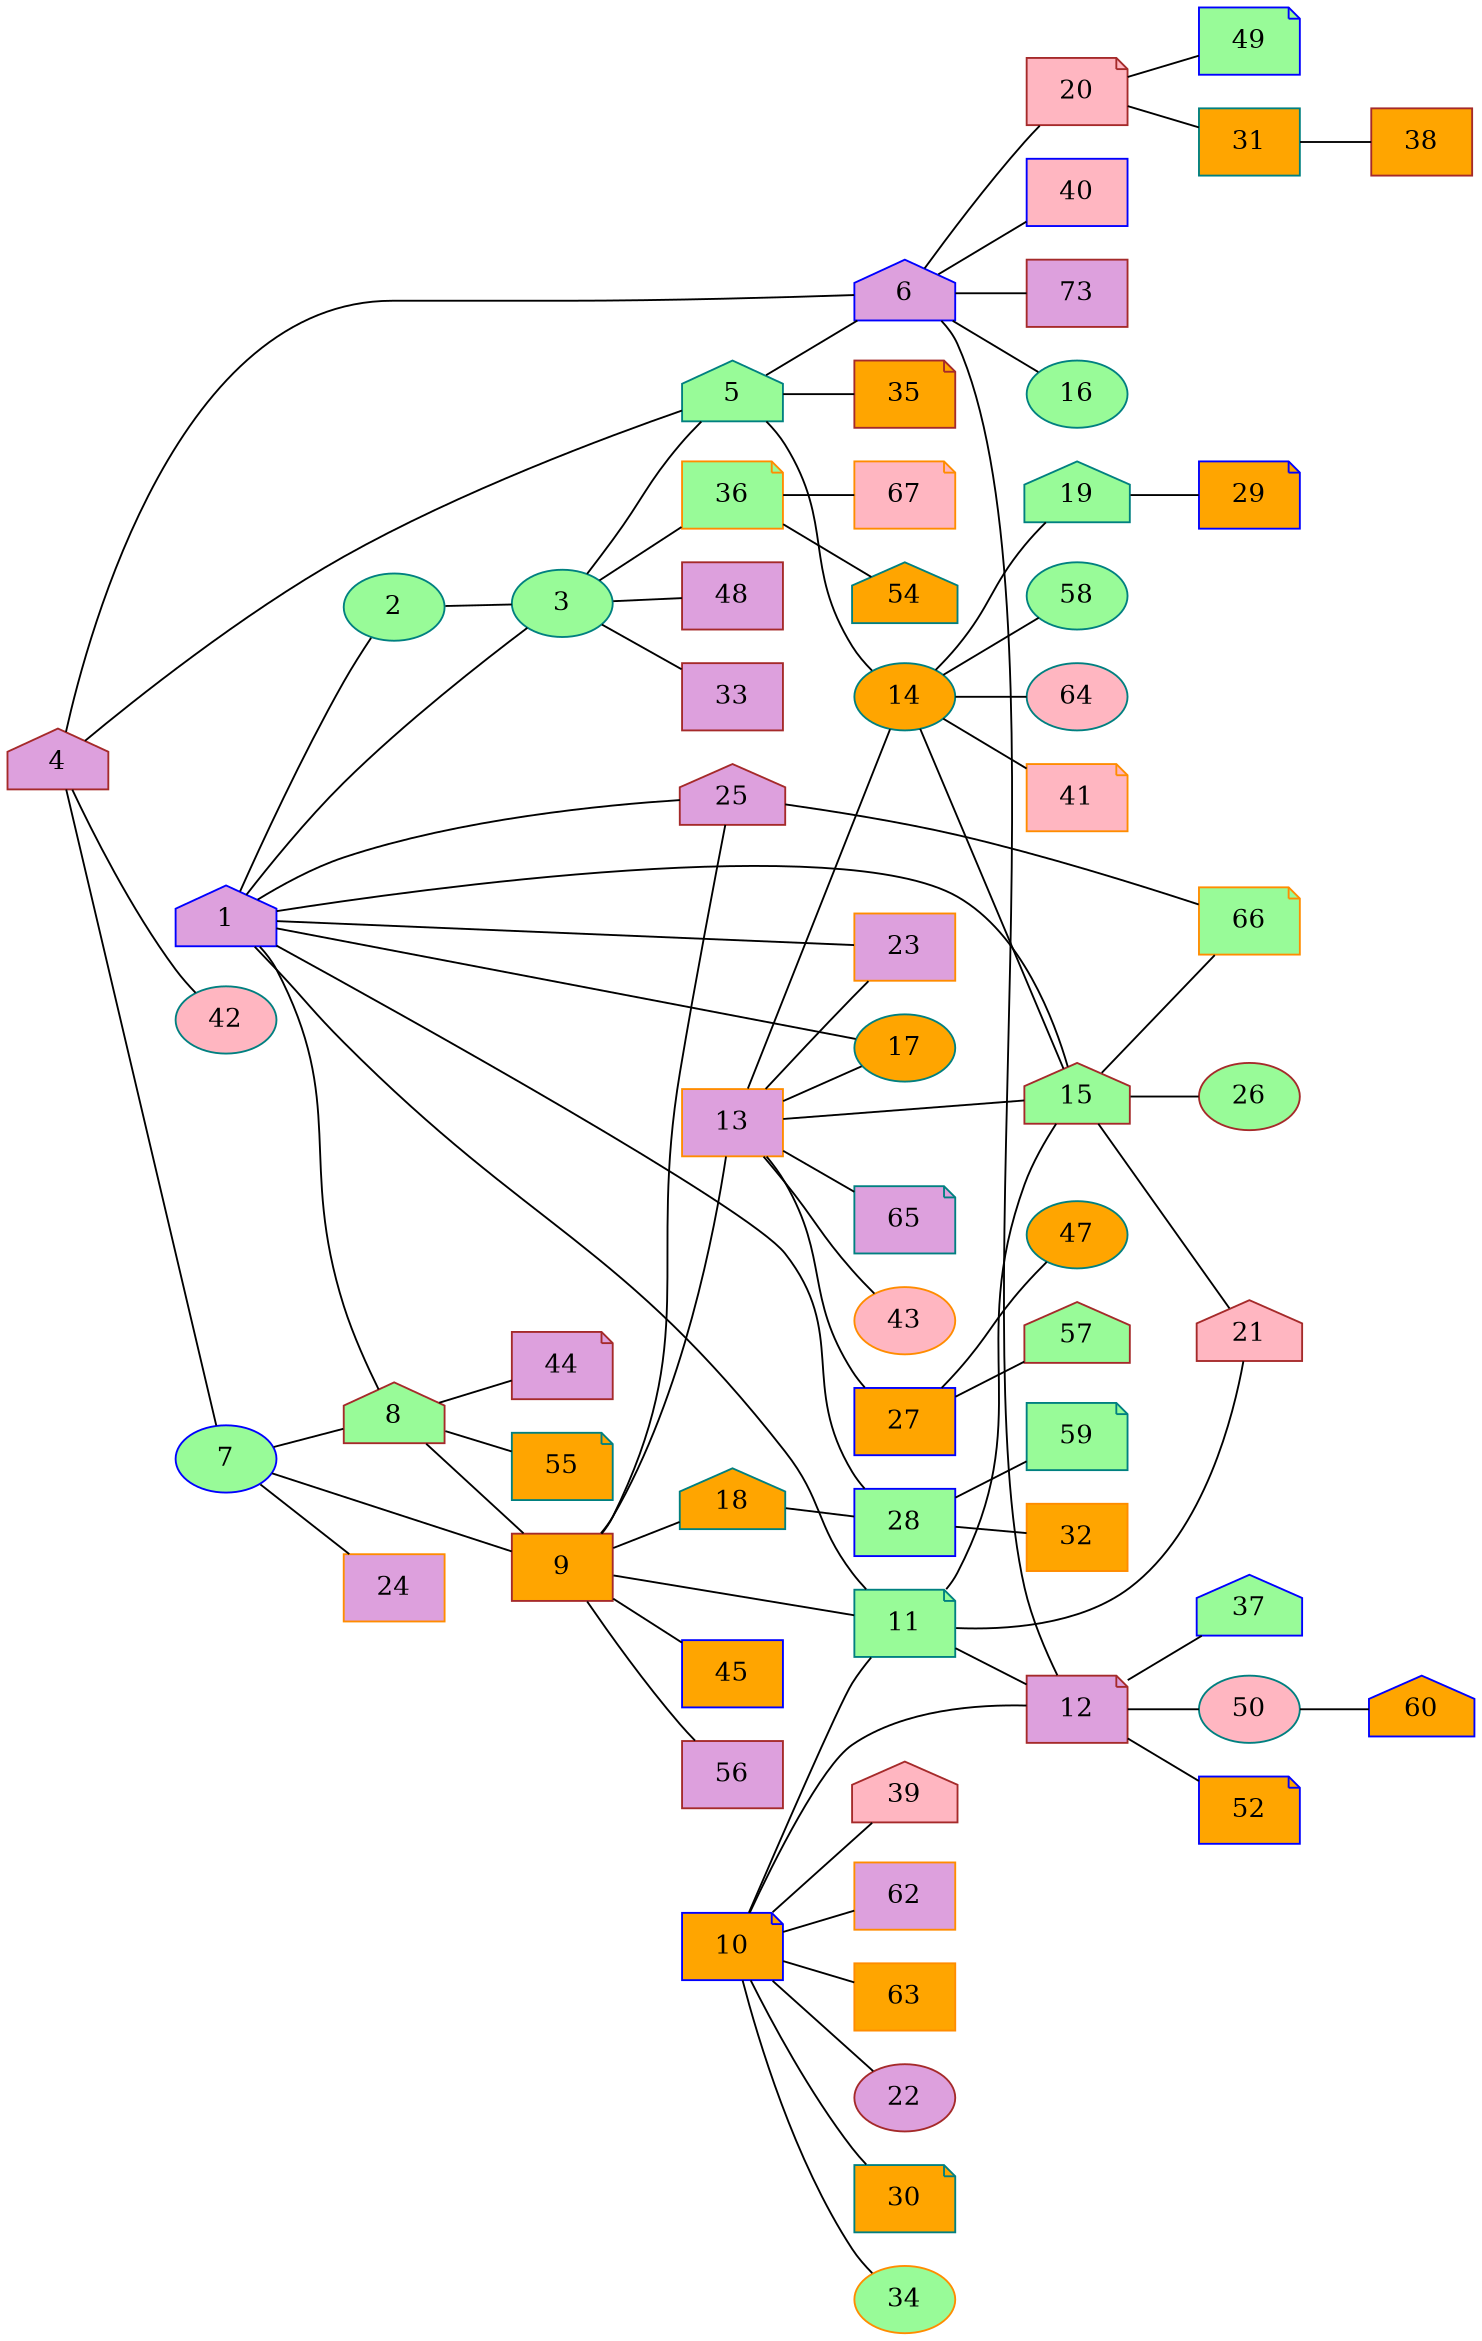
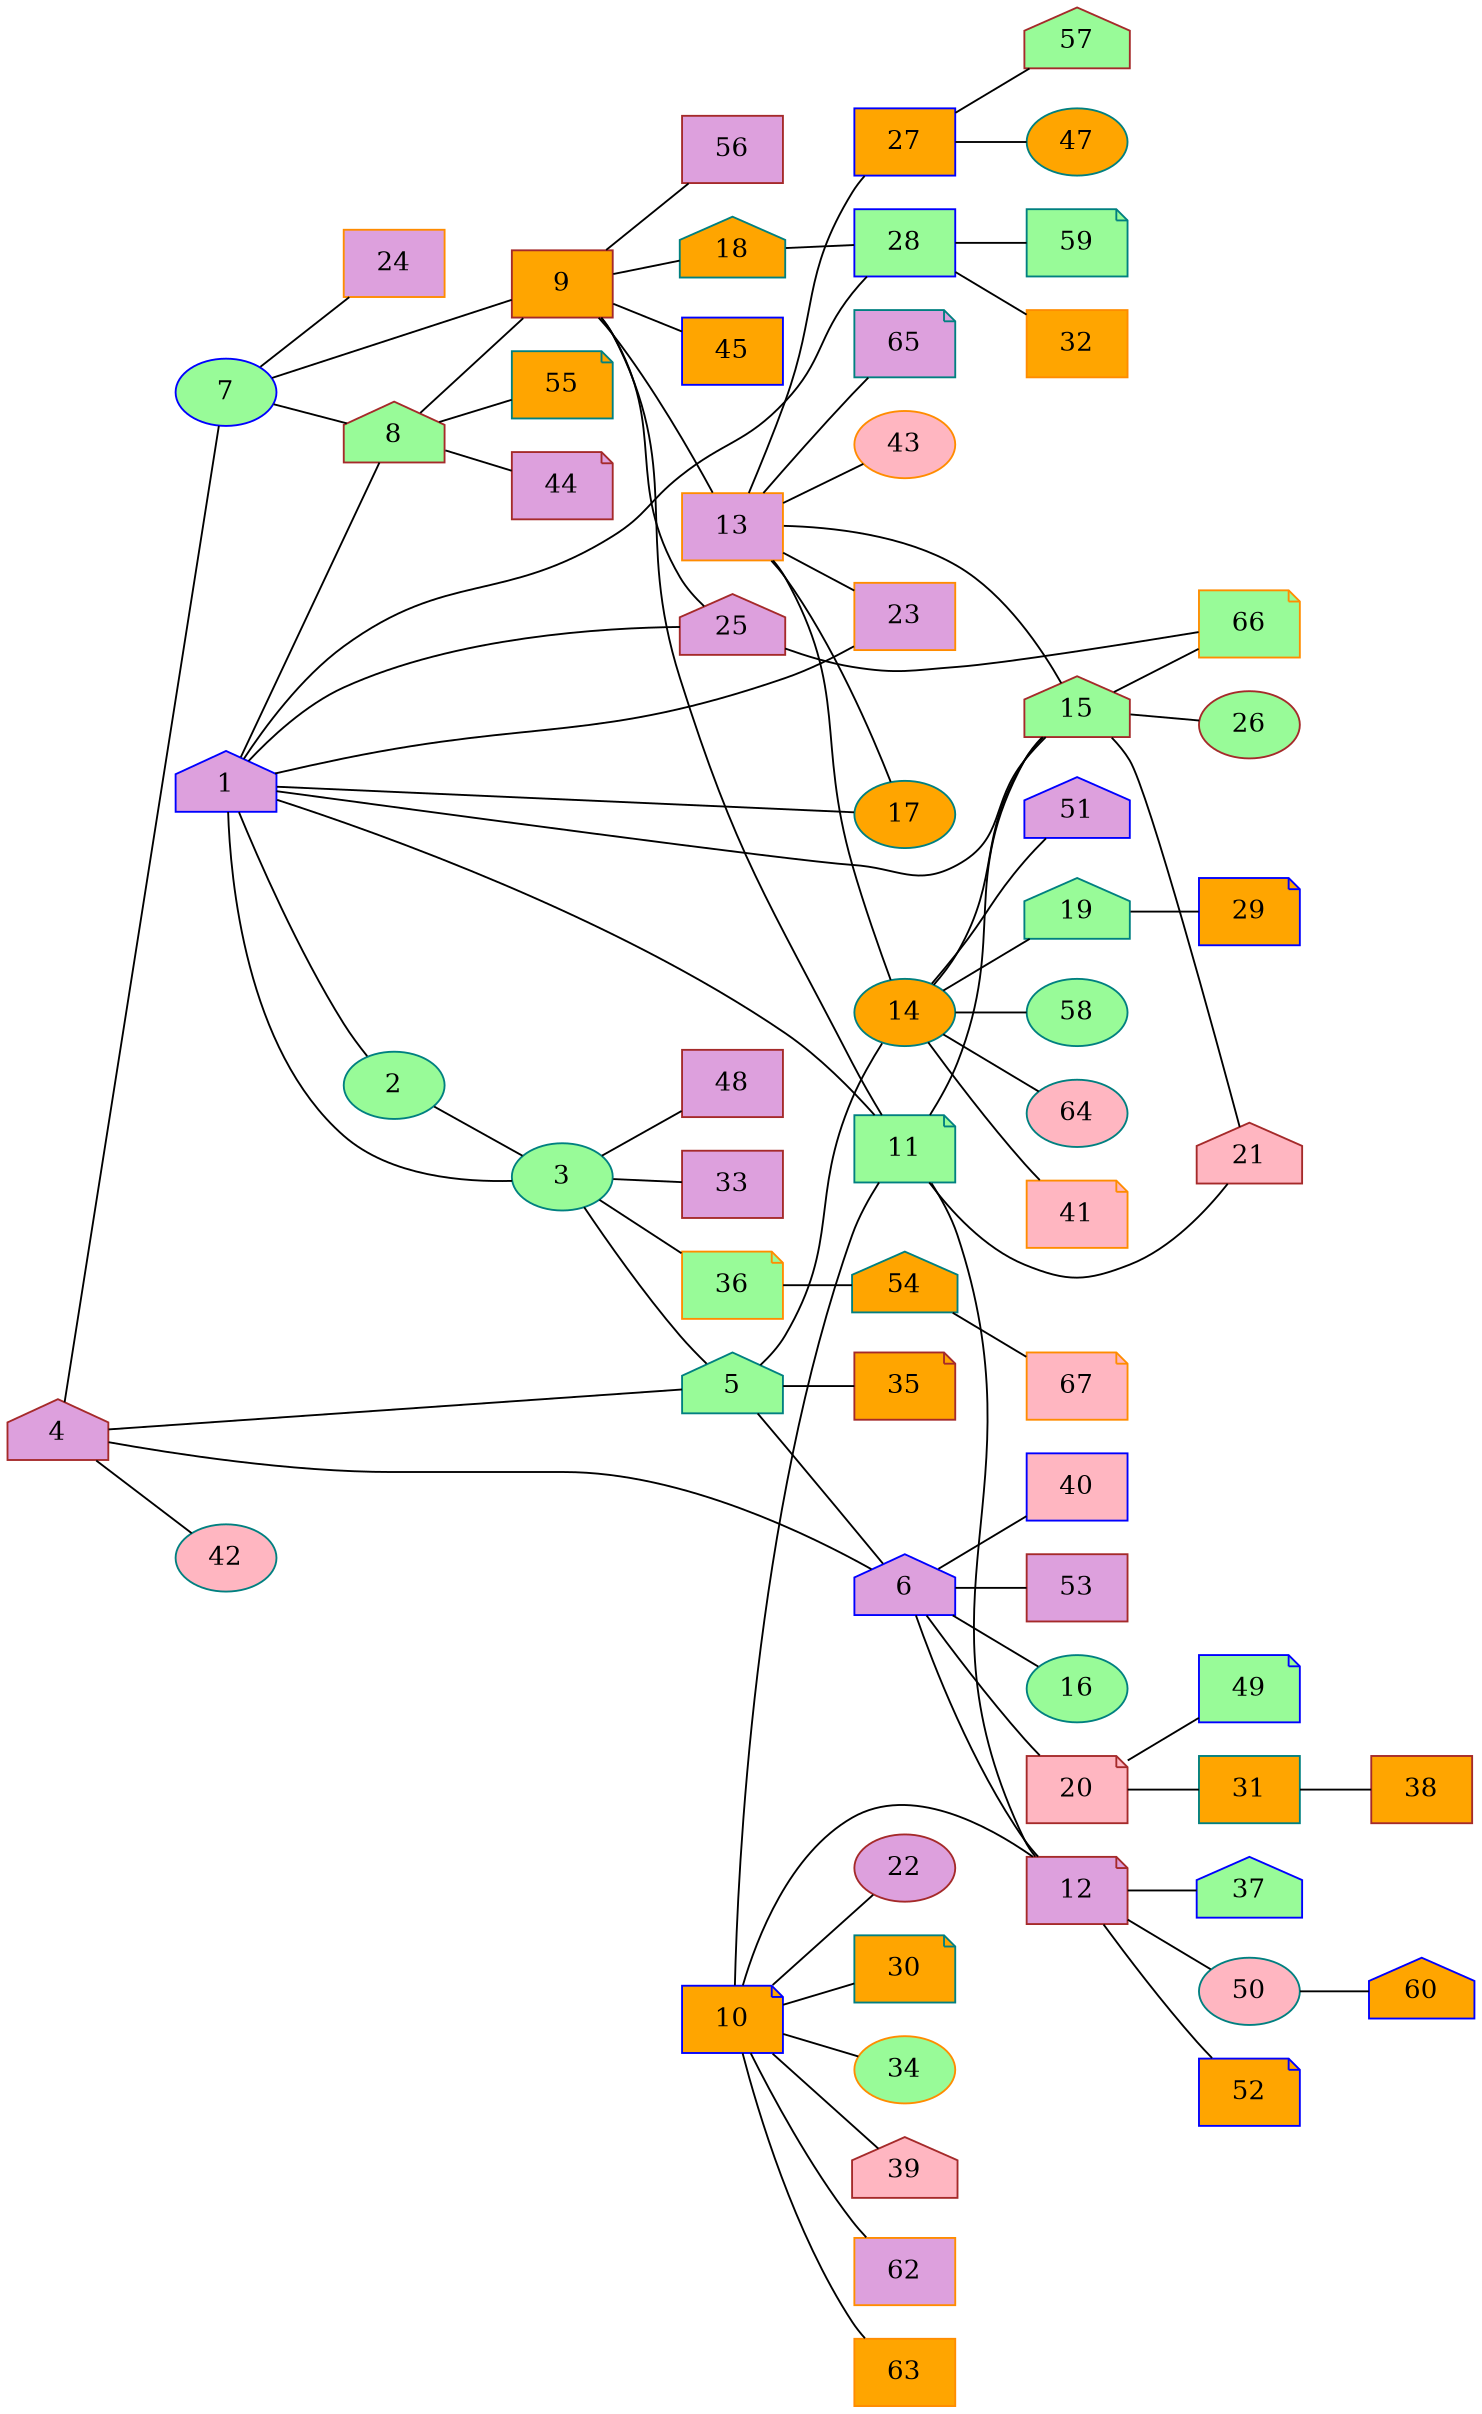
node "73": label "73" -> "53"
edge "36" -- "67": now "54" -- "67"
node "51": added
